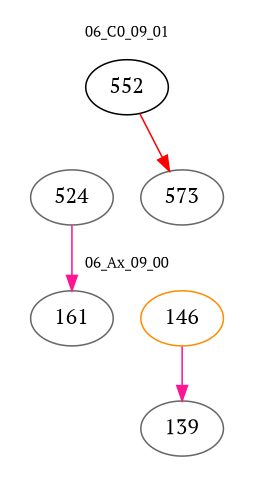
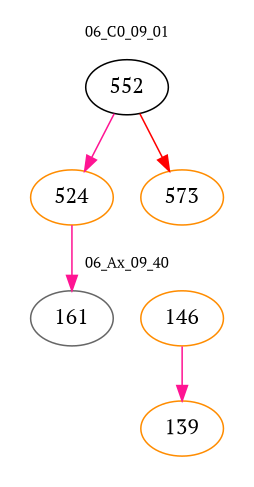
edge "552" -> "524": added
node "524": color gray40 -> darkorange
node "573": color gray40 -> darkorange
cluster "06_Ax_09_00": label "06_Ax_09_00" -> "06_Ax_09_40"
node "139": color gray40 -> darkorange
